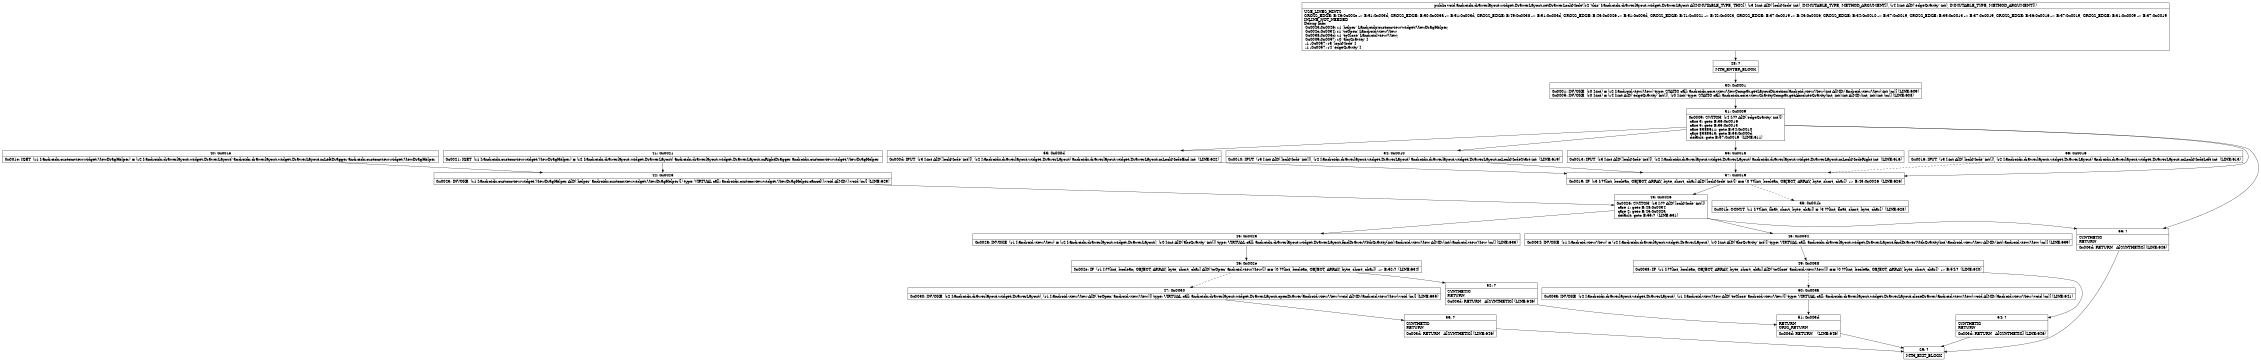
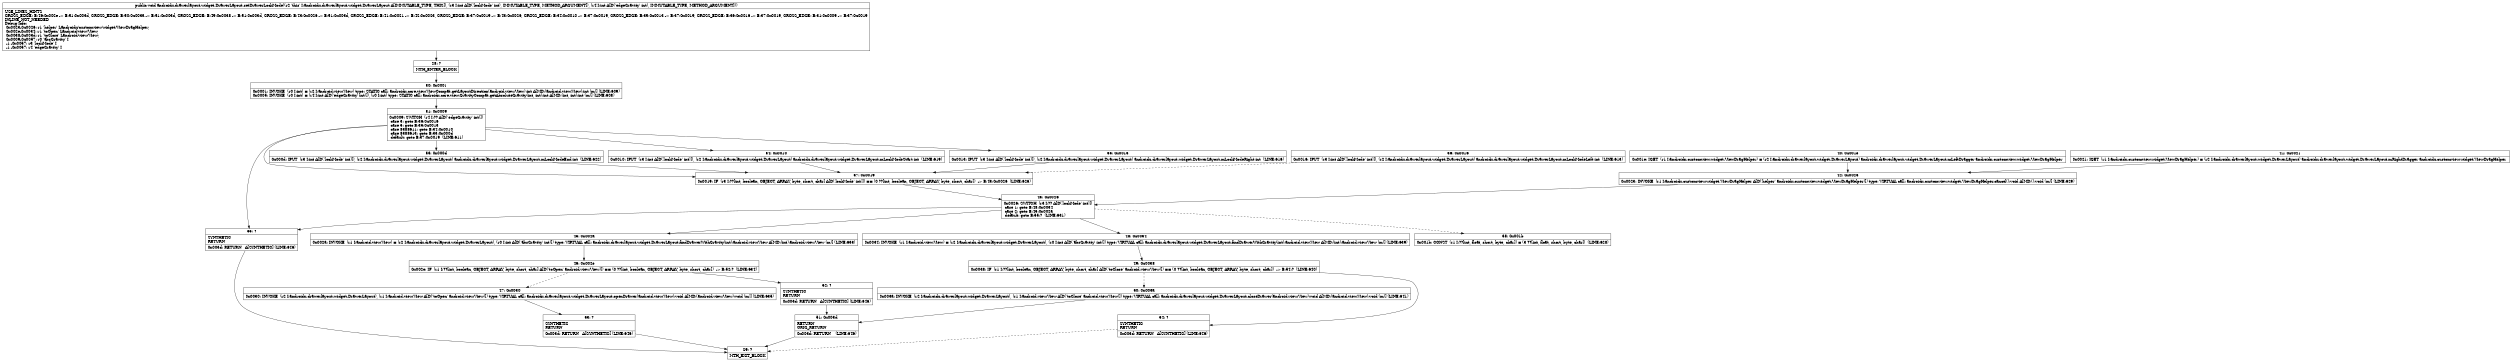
edge "37: 0x0019" -> "38: 0x001b": now "43: 0x0026" -> "38: 0x001b"
edge "54: ?" -> "29: ?": style solid -> dashed
